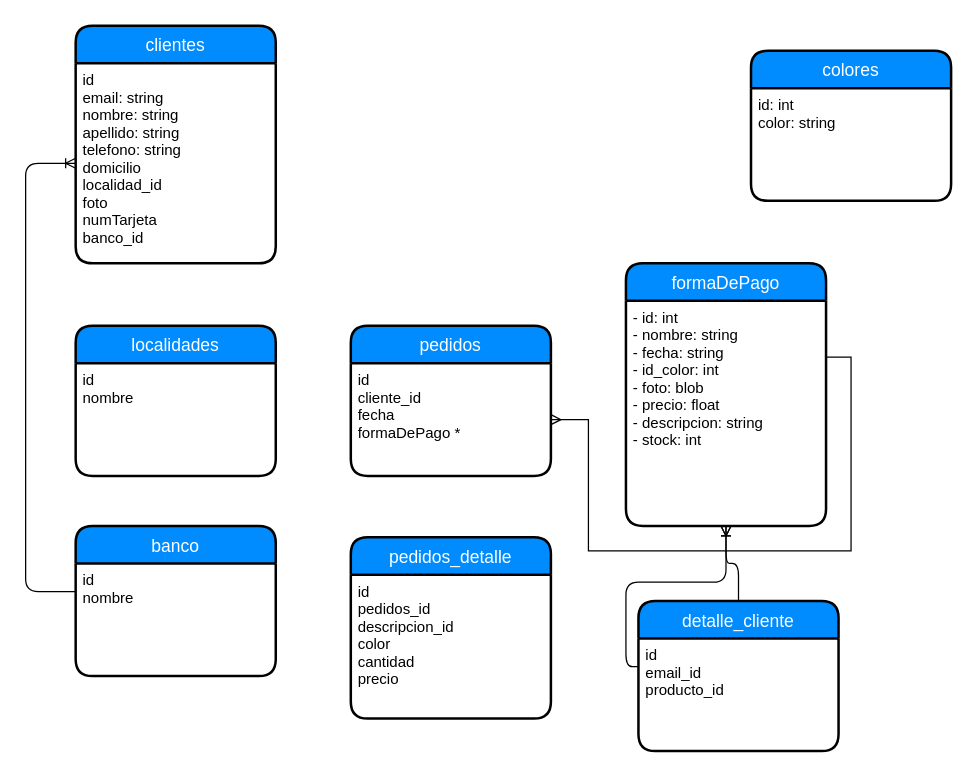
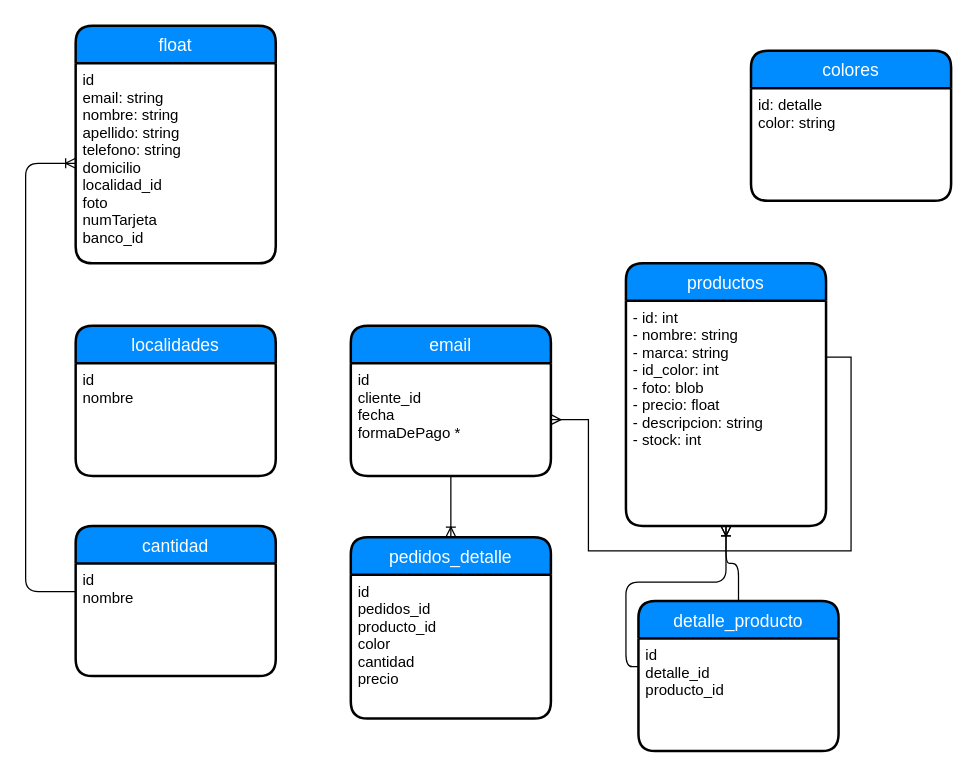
node "clientes": label "clientes" -> "float"
node "id: int color: string": label "id: int color: string" -> "id: detalle color: string"
node "formaDePago": label "formaDePago" -> "productos"
node "- id: int - nombre: string - fecha: string - id_color: int - foto: blob - precio: float - descripcion: string - stock: int": label "- id: int - nombre: string - fecha: string - id_color: int - foto: blob - precio: float - descripcion: string - stock: int" -> "- id: int - nombre: string - marca: string - id_color: int - foto: blob - precio: float - descripcion: string - stock: int"
node "pedidos": label "pedidos" -> "email"
edge "id cliente_id fecha formaDePago *" -> "pedidos_detalle": added
node "banco": label "banco" -> "cantidad"
node "id pedidos_id descripcion_id color cantidad precio": label "id pedidos_id descripcion_id color cantidad precio" -> "id pedidos_id producto_id color cantidad precio"
node "detalle_cliente": label "detalle_cliente" -> "detalle_producto"
node "id email_id producto_id": label "id email_id producto_id" -> "id detalle_id producto_id"
